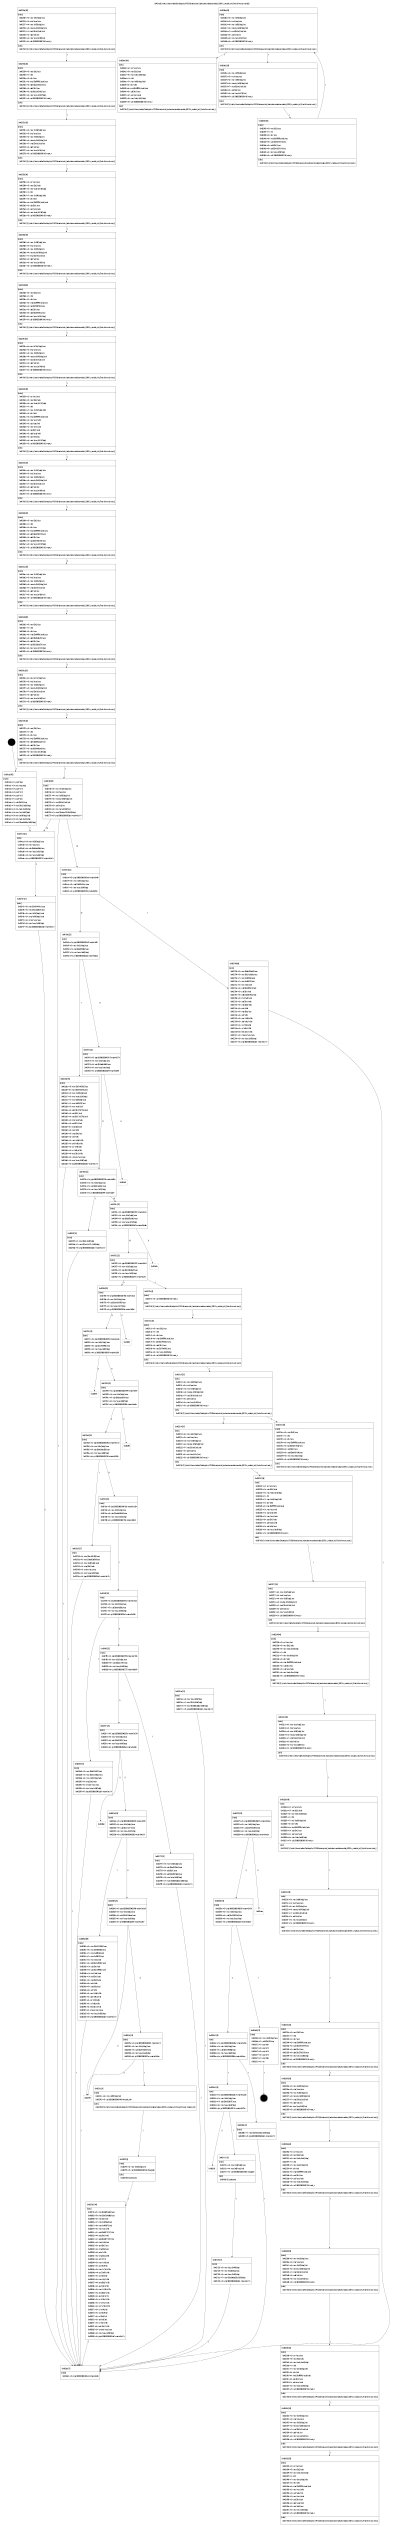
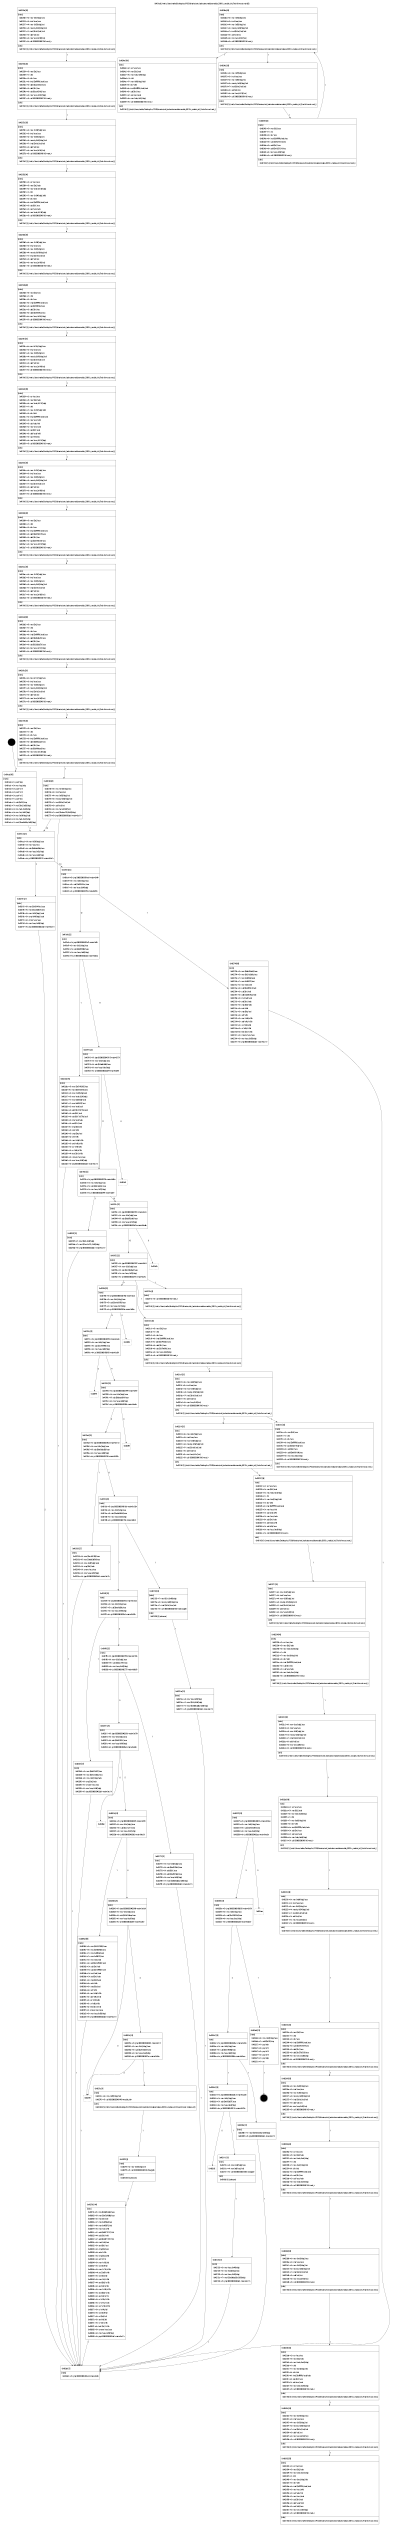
edge "0x402748 [45]" -> "0x401ee4 [22]": now "0x401ecd [23]" -> "0x401ee4 [22]"
edge "0x40219c [5]" -> "0x4021a1 [40]": now "0x401f52 [22]" -> "0x4021a1 [40]"
node "0x402153 [23]": added
edge "0x402271 [35]" -> "0x402294 [46]": removed, label "1"
